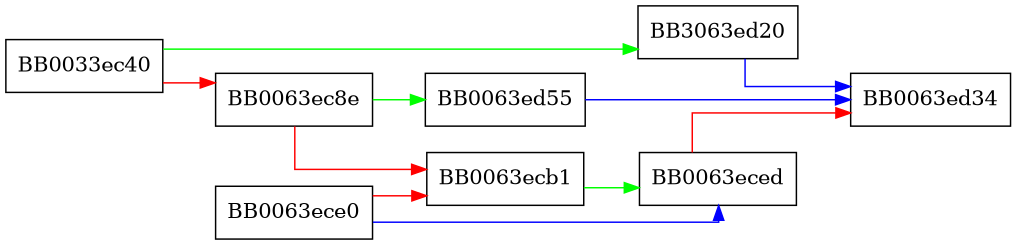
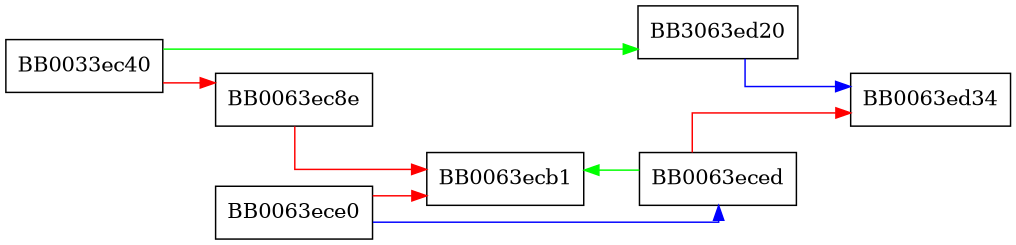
node "BB0063ed55": removed
edge "BB0063ecb1" -> "BB0063eced": reversed
